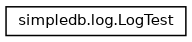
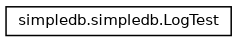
node "simpledb.log.LogTest": label "simpledb.log.LogTest" -> "simpledb.simpledb.LogTest"
